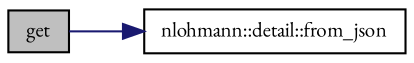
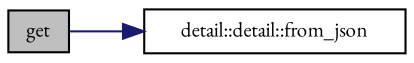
node "nlohmann::detail::from_json": label "nlohmann::detail::from_json" -> "detail::detail::from_json"
